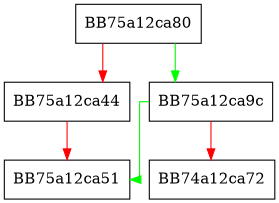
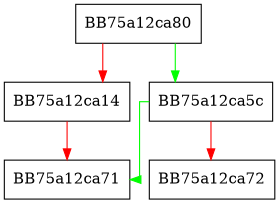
node "BB75a12ca44": label "BB75a12ca44" -> "BB75a12ca14"
node "BB75a12ca9c": label "BB75a12ca9c" -> "BB75a12ca5c"
node "BB75a12ca51": label "BB75a12ca51" -> "BB75a12ca71"
node "BB74a12ca72": label "BB74a12ca72" -> "BB75a12ca72"
